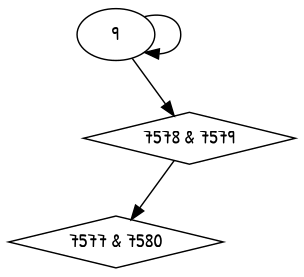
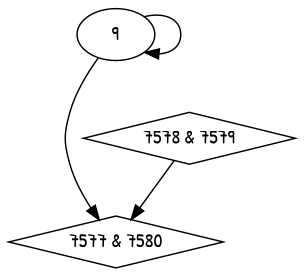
edge "9" -> "7578 & 7579": now "9" -> "7577 & 7580"
